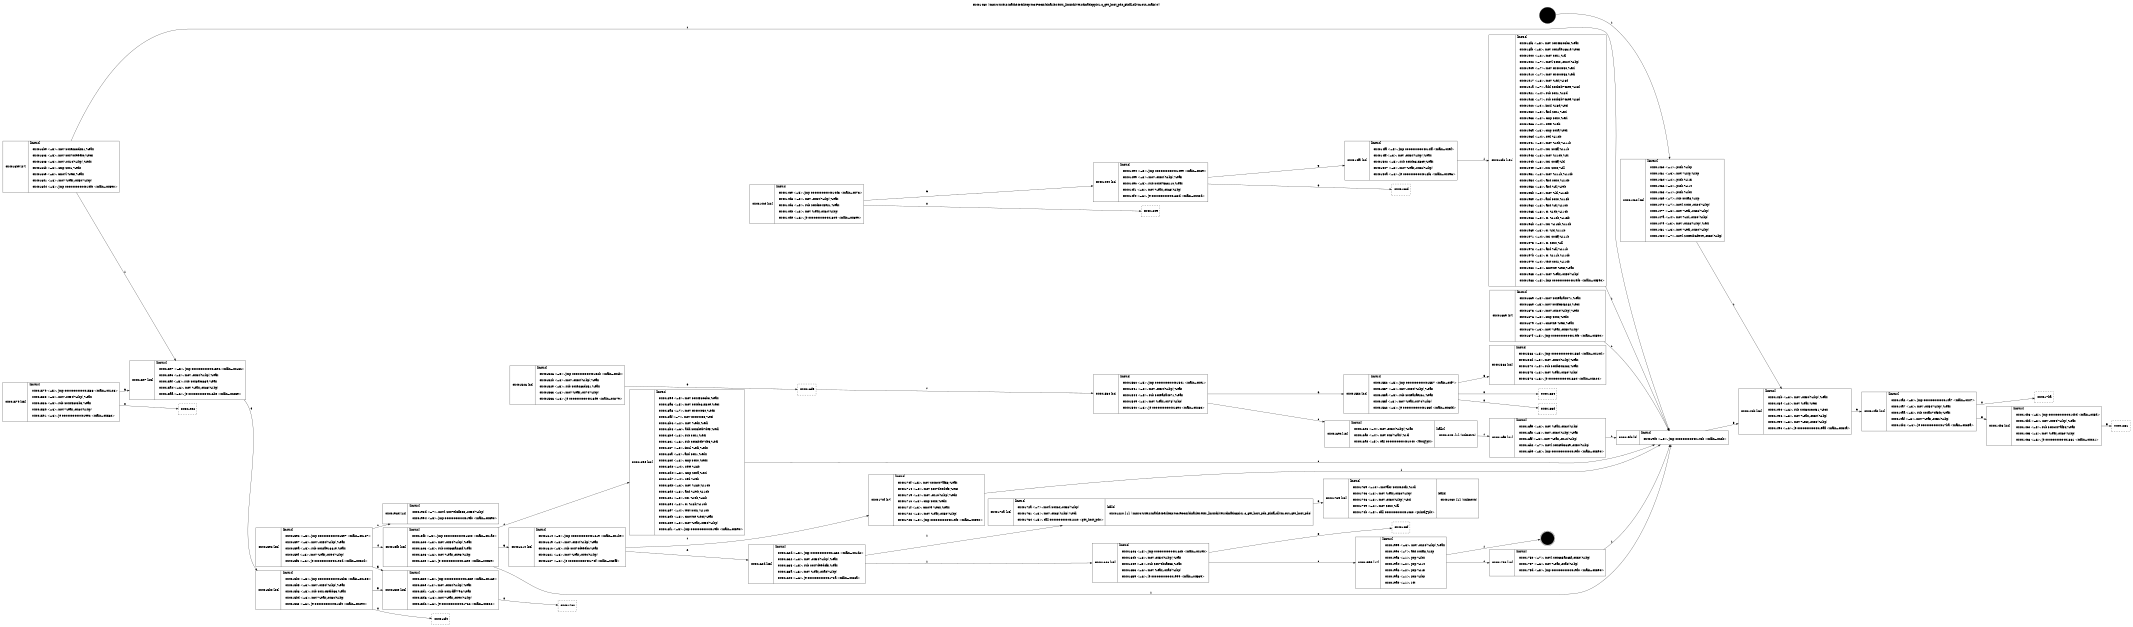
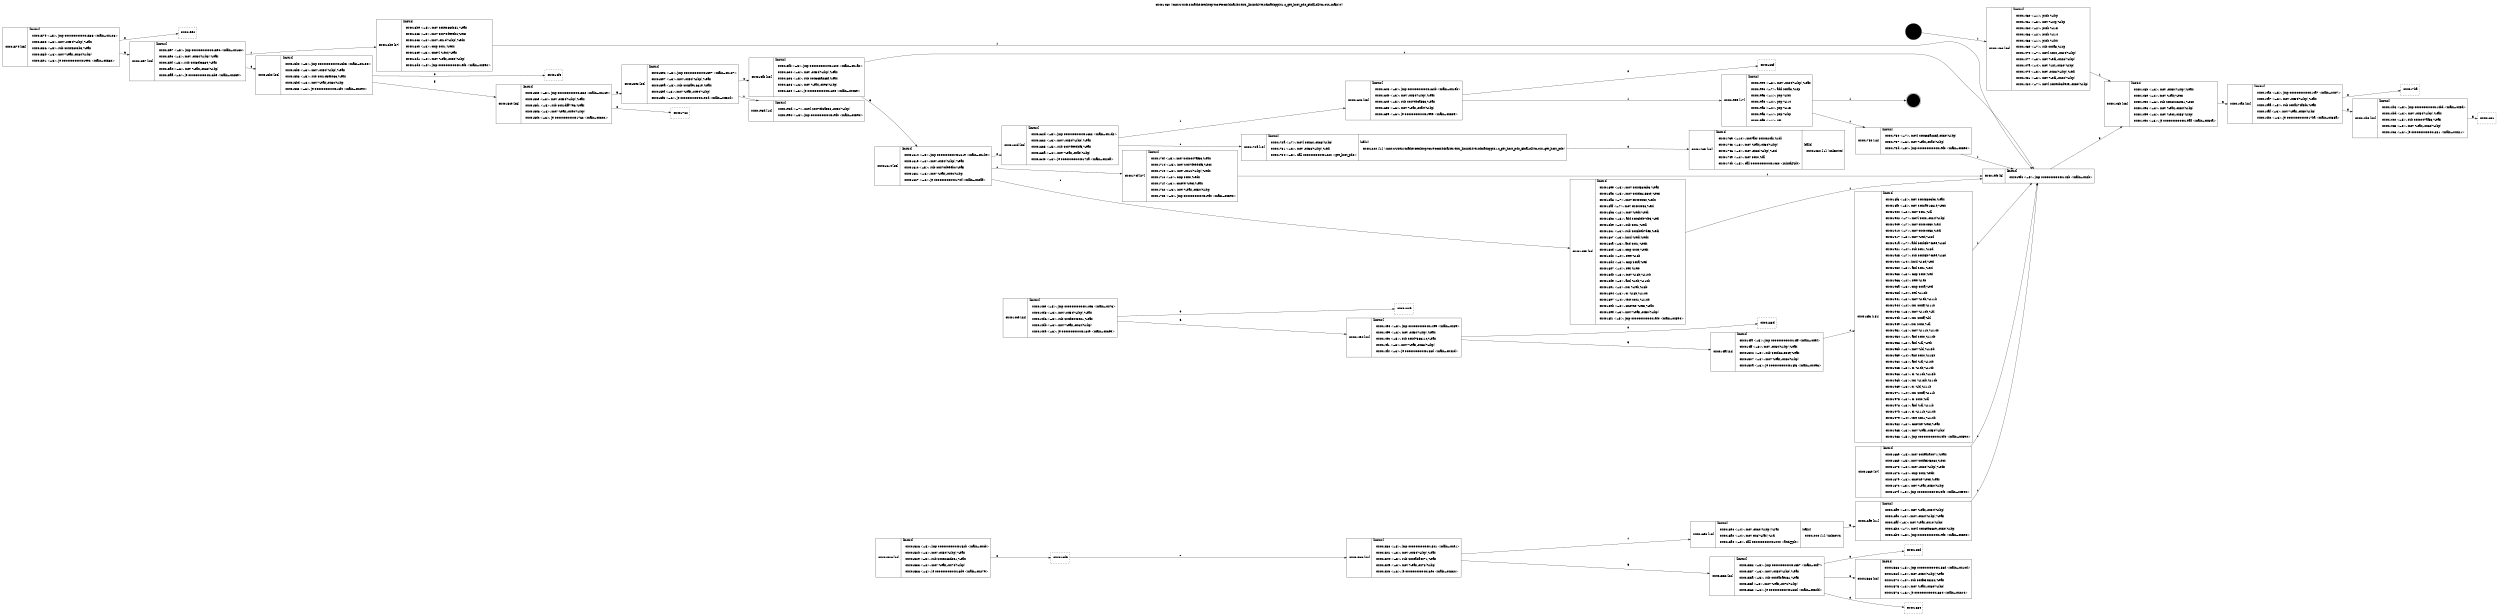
edge "0x4016be [27]" -> "0x401597 [25]": reversed
edge "0x40169c [13]" -> "0x4016a9 [21]": label " 1" -> " 5"
edge "0x4015fb [25]" -> "0x40189e [88]": now "0x401614 [25]" -> "0x40189e [88]"
edge "0x4015e2 [25]" -> "0x4015c9 [25]": reversed
